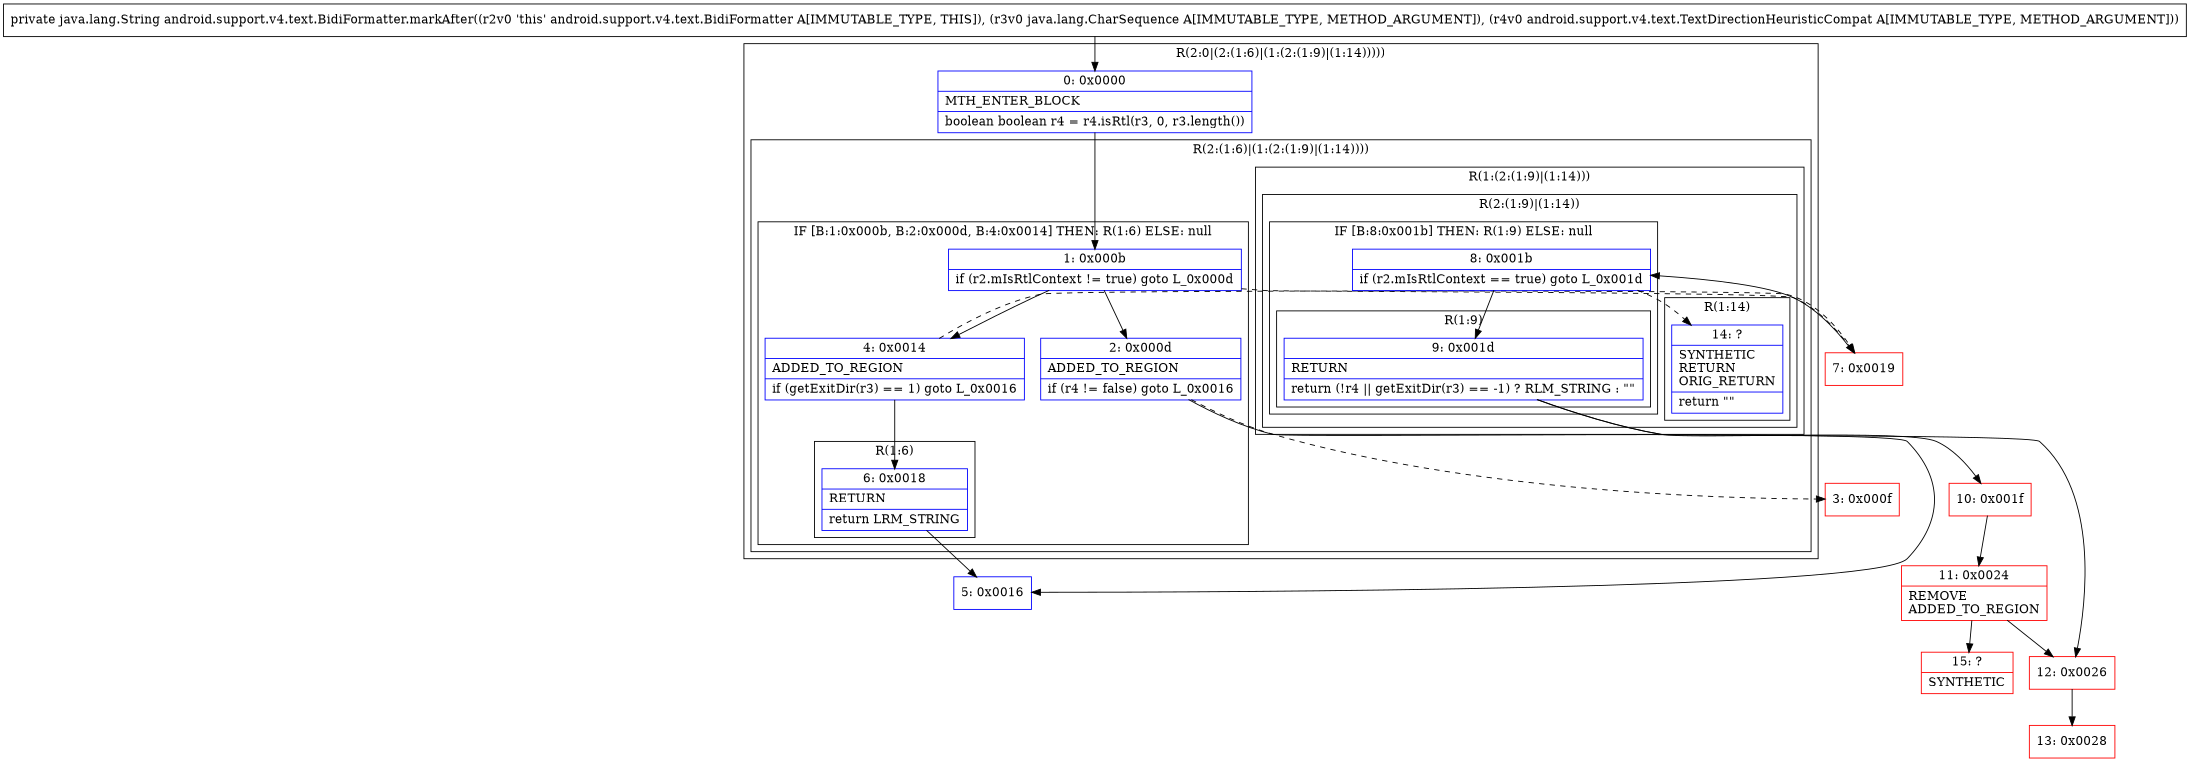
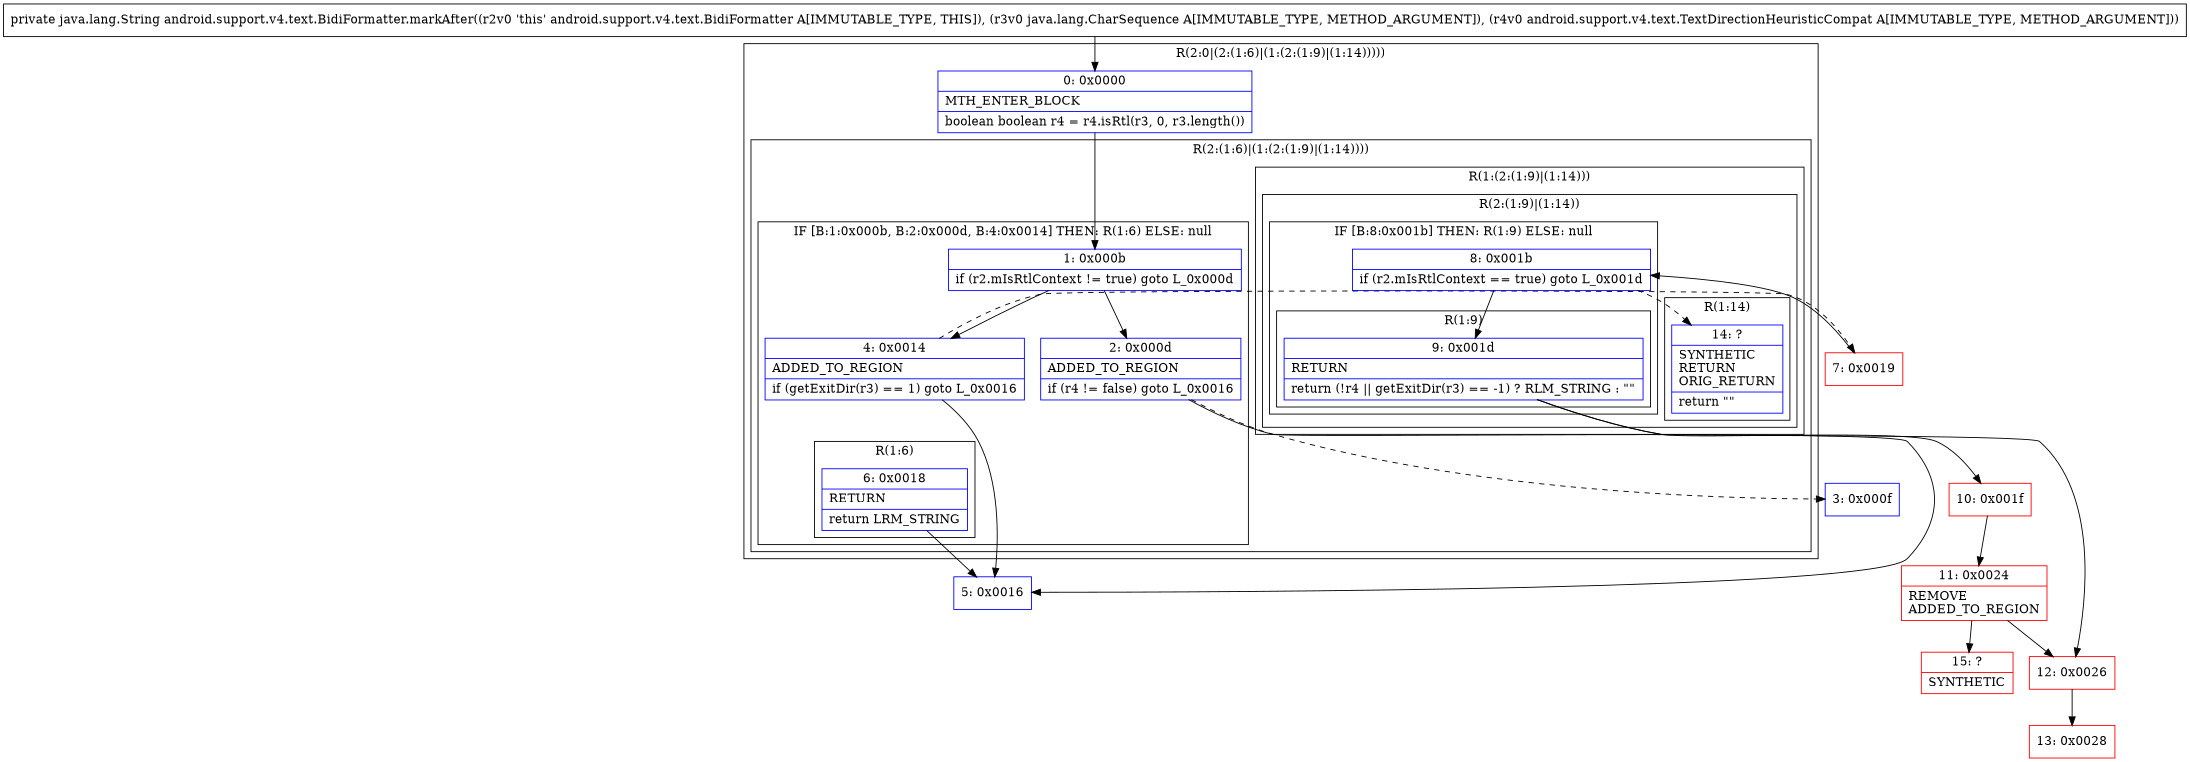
edge "1: 0x000b" -> "7: 0x0019": removed
edge "4: 0x0014" -> "6: 0x0018": now "4: 0x0014" -> "5: 0x0016"
node "3: 0x000f": color red -> blue
